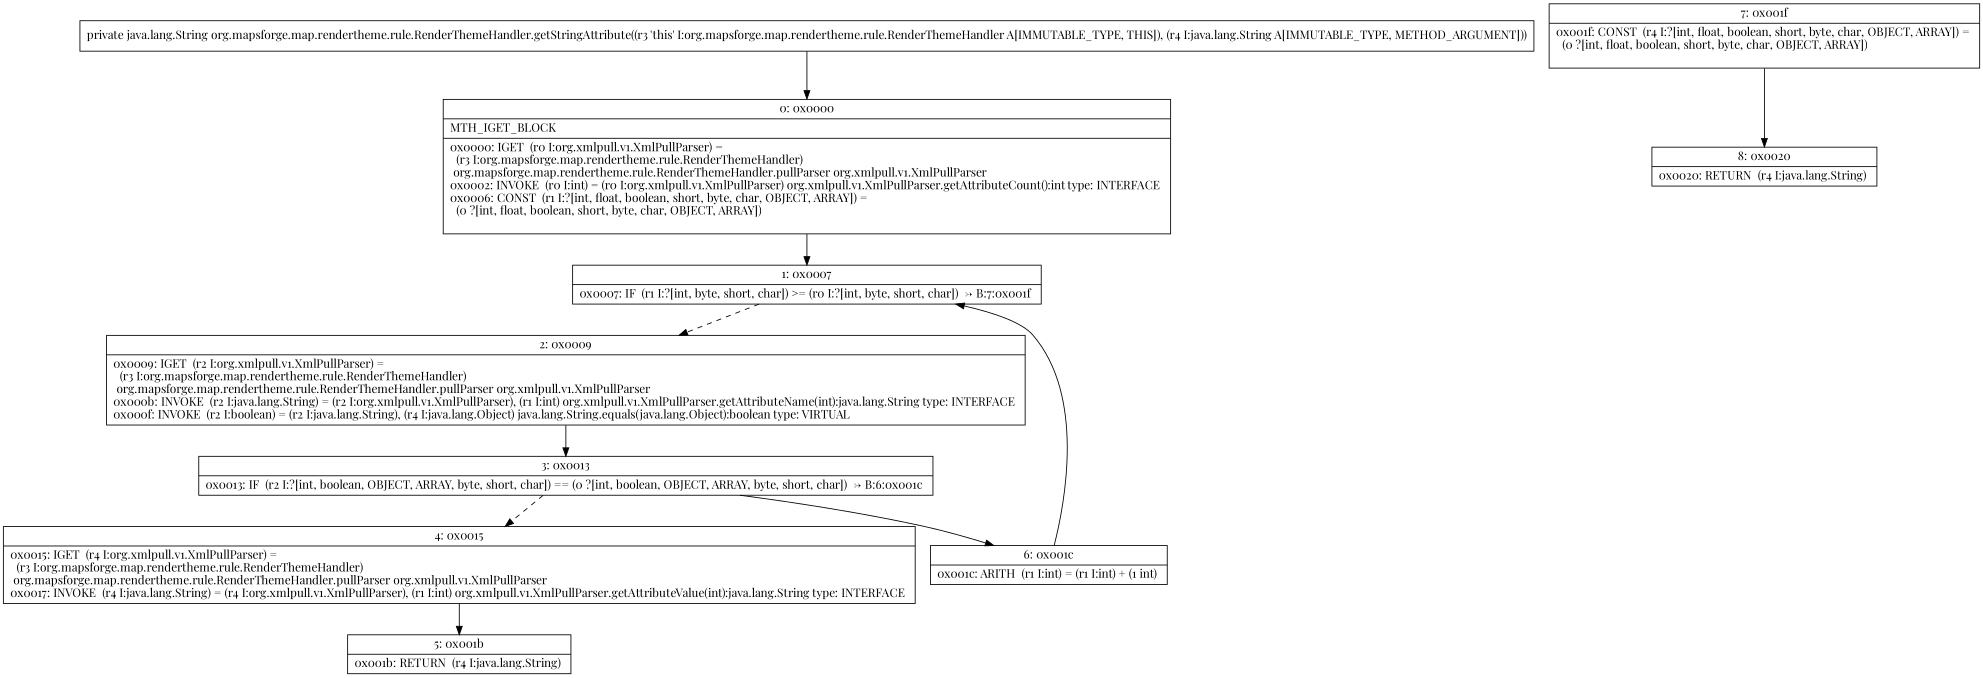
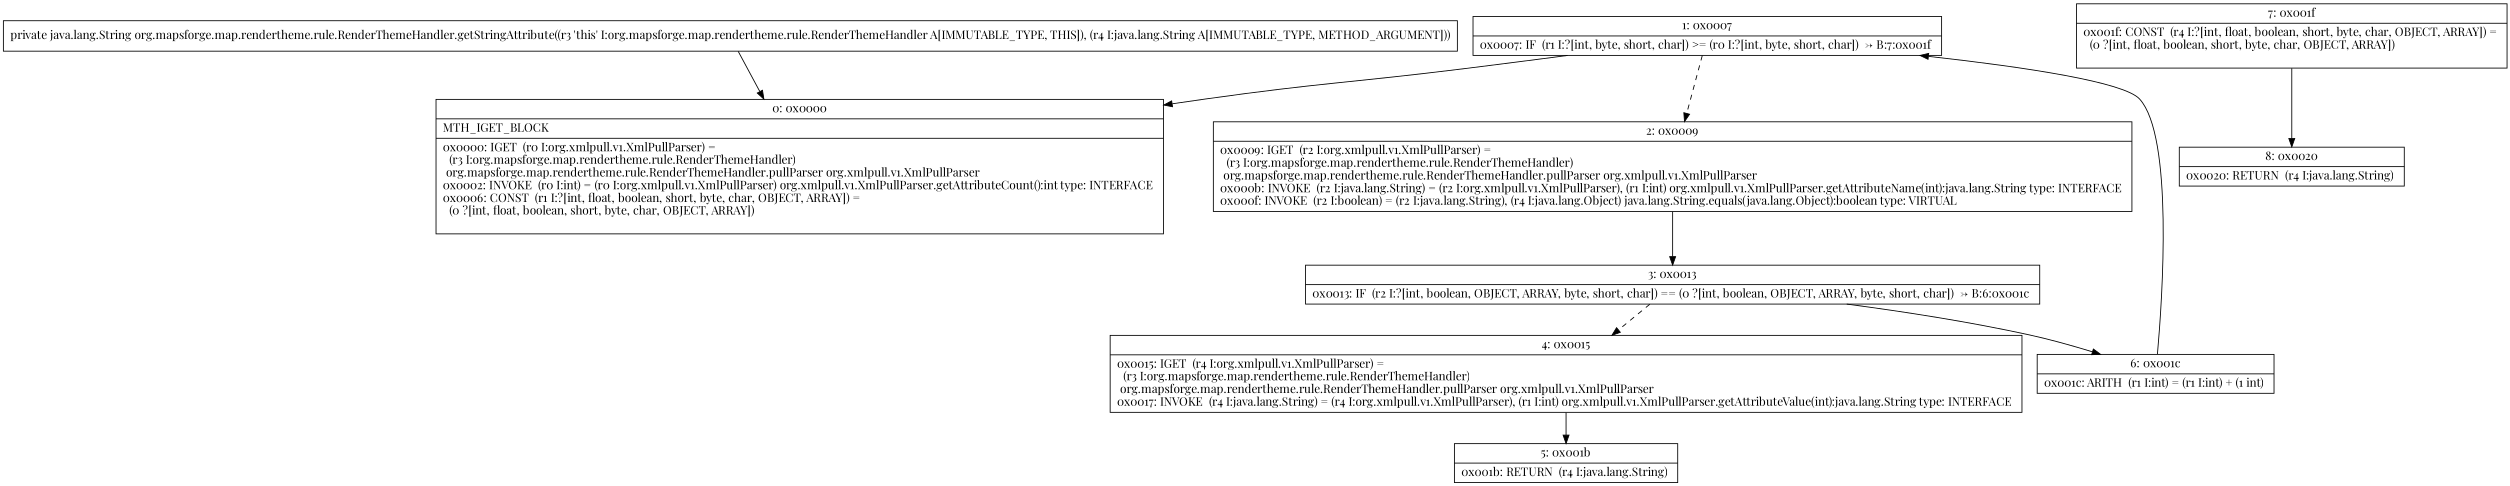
edge "0: 0x0000" -> "1: 0x0007": reversed
